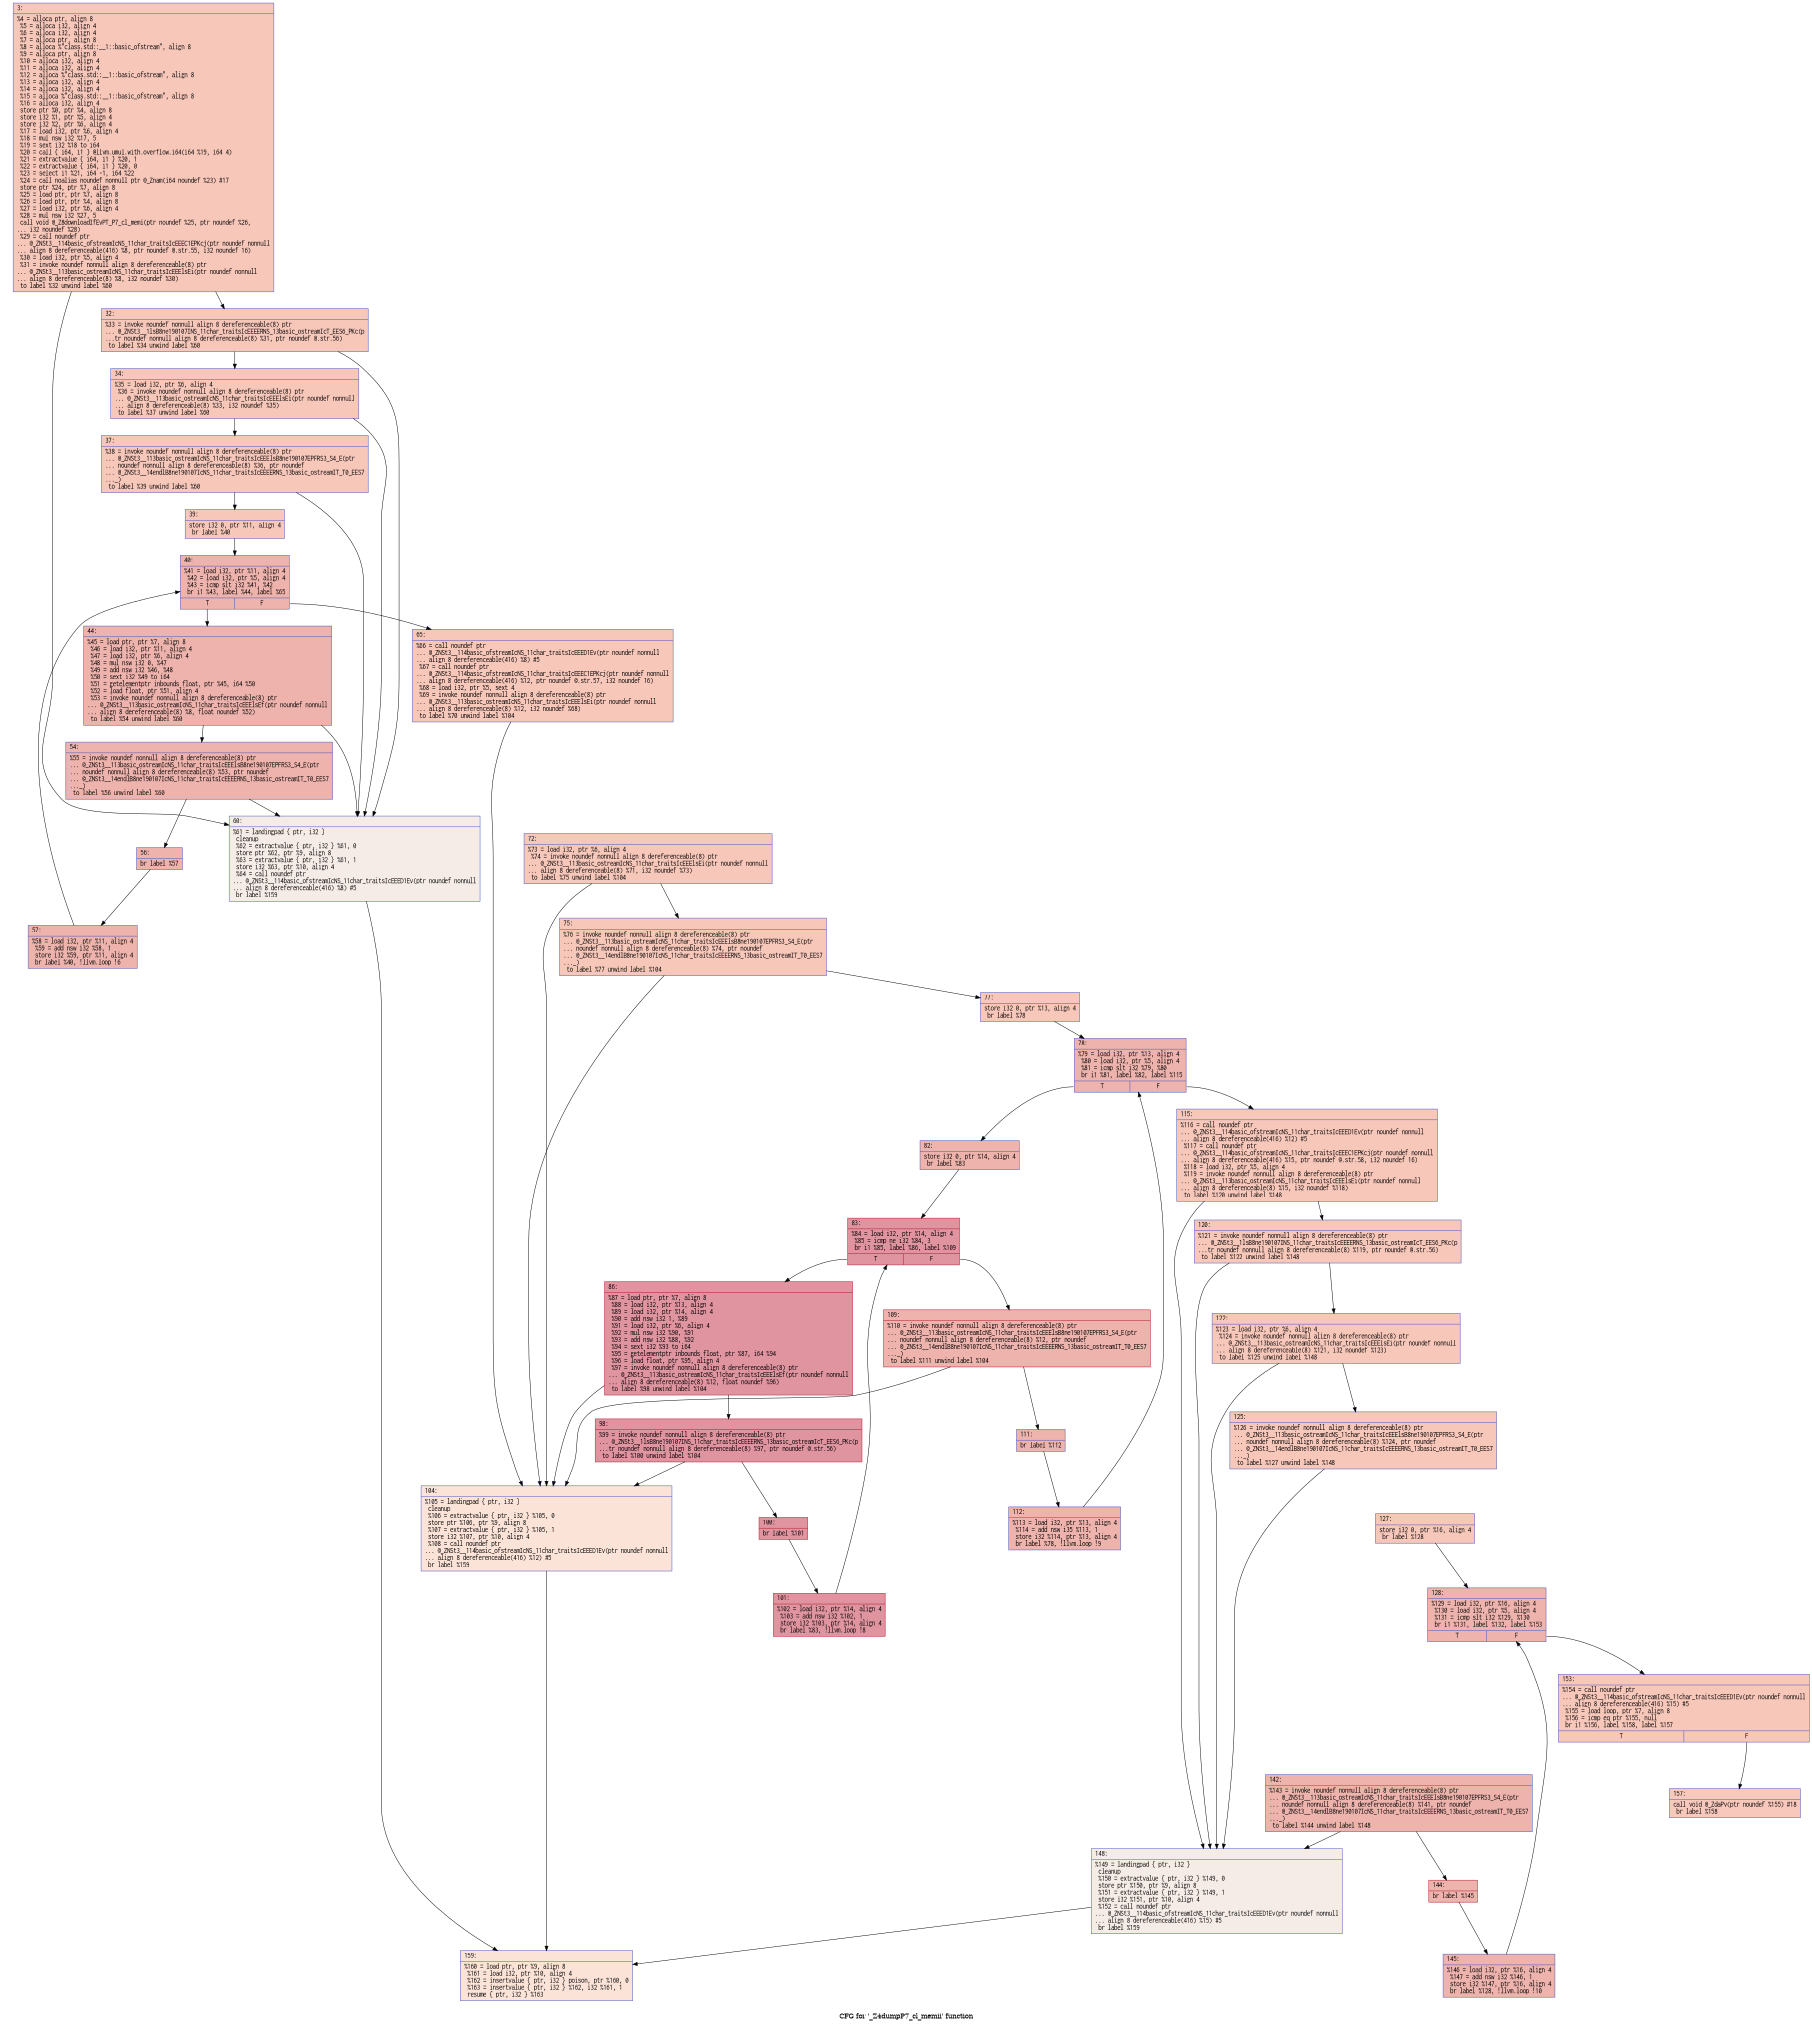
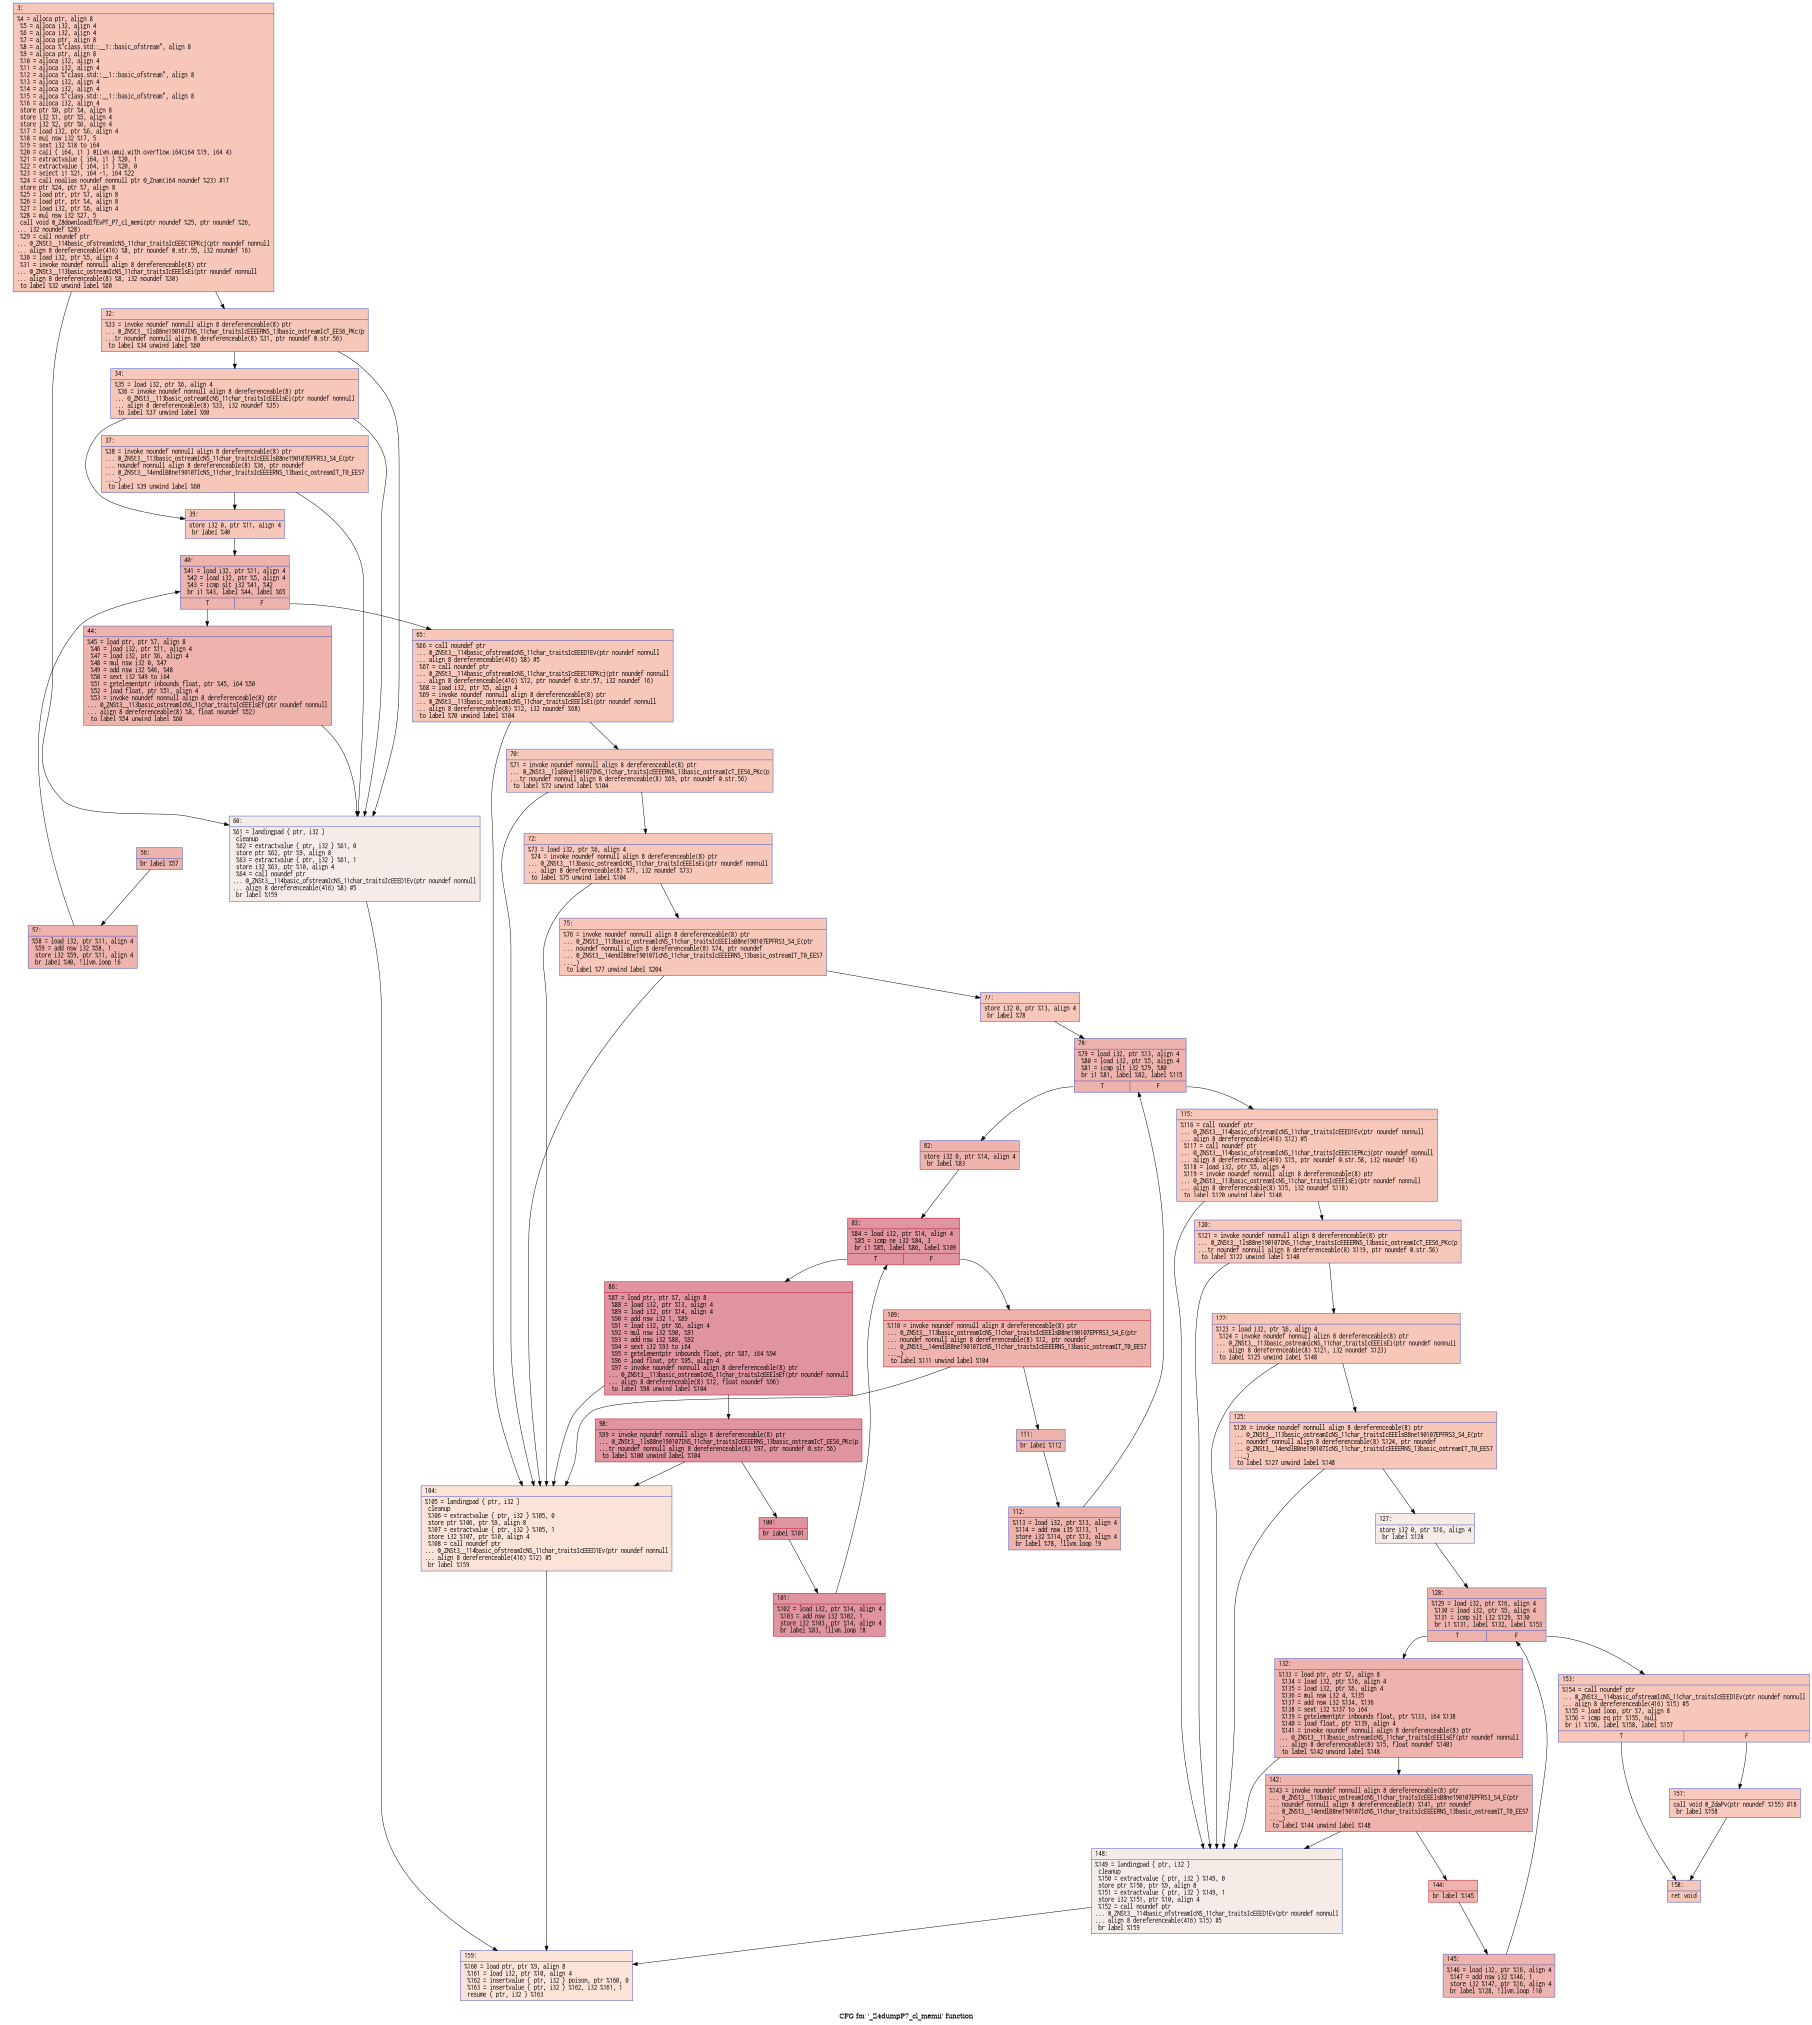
edge "34:" -> "37:": now "34:" -> "39:"
node "65:": text "%68 = load i32, ptr %5, sext 4" -> "%68 = load i32, ptr %5, align 4"
node "54:": removed
node "70:": added
node "75:": text "to label %77 unwind label %104" -> "to label %77 unwind label %204"
edge "125:" -> "127:": added
node "127:": fillcolor #ec7f6370 -> #ead5c970
node "132:": added
node "158:": added
